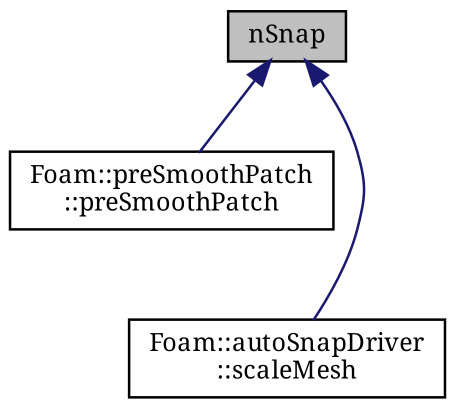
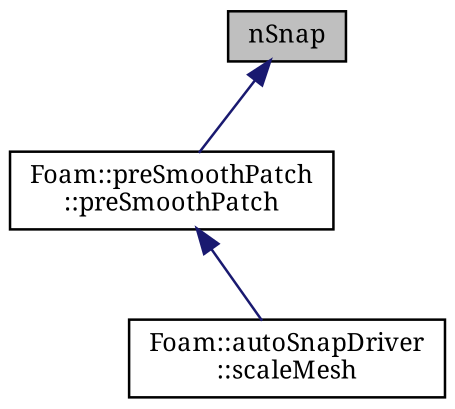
edge "Foam::autoSnapDriver ::scaleMesh" -> "nSnap": now "Foam::autoSnapDriver ::scaleMesh" -> "Foam::preSmoothPatch ::preSmoothPatch"
